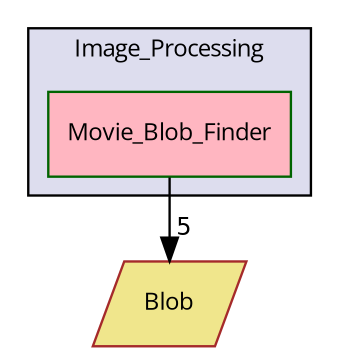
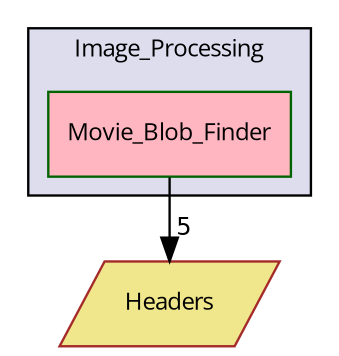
node "Blob": label "Blob" -> "Headers"
